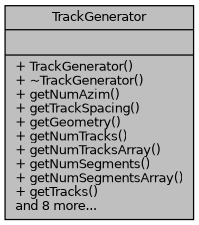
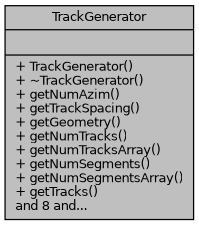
node "TrackGenerator": text "and 8 more..." -> "and 8 and..."
